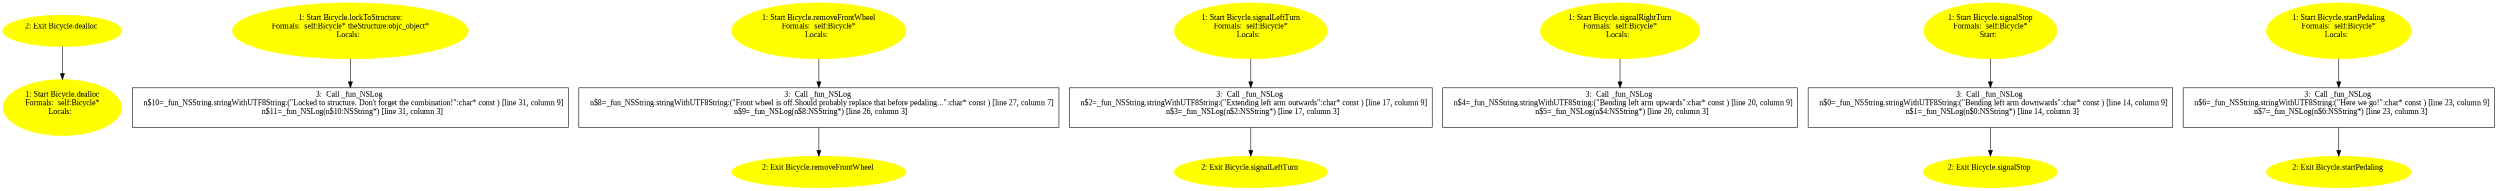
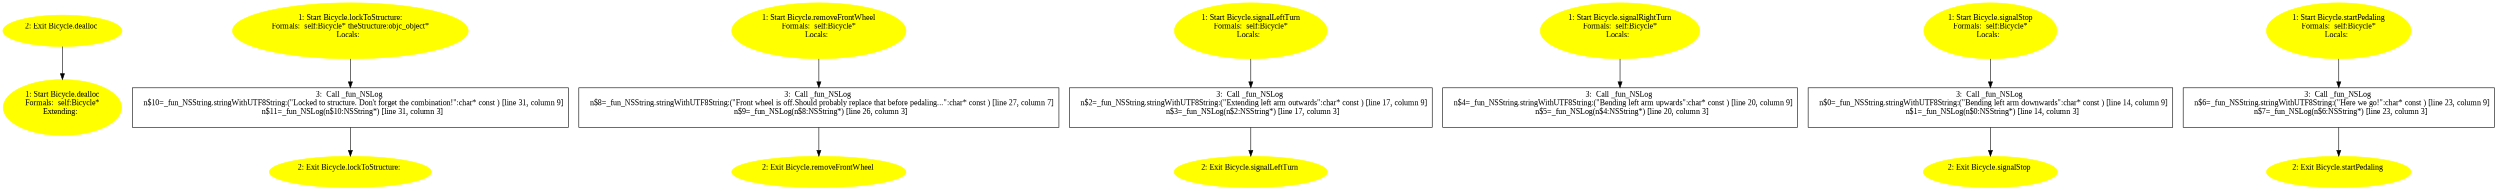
node "1: Start Bicycle.signalStop Formals:  self:Bicycle* Start:": label "1: Start Bicycle.signalStop Formals:  self:Bicycle* Start:" -> "1: Start Bicycle.signalStop Formals:  self:Bicycle* Locals:"
node "1: Start Bicycle.dealloc Formals:  self:Bicycle* Locals:": label "1: Start Bicycle.dealloc Formals:  self:Bicycle* Locals:" -> "1: Start Bicycle.dealloc Formals:  self:Bicycle* Extending:"
node "2: Exit Bicycle.lockToStructure:": added
